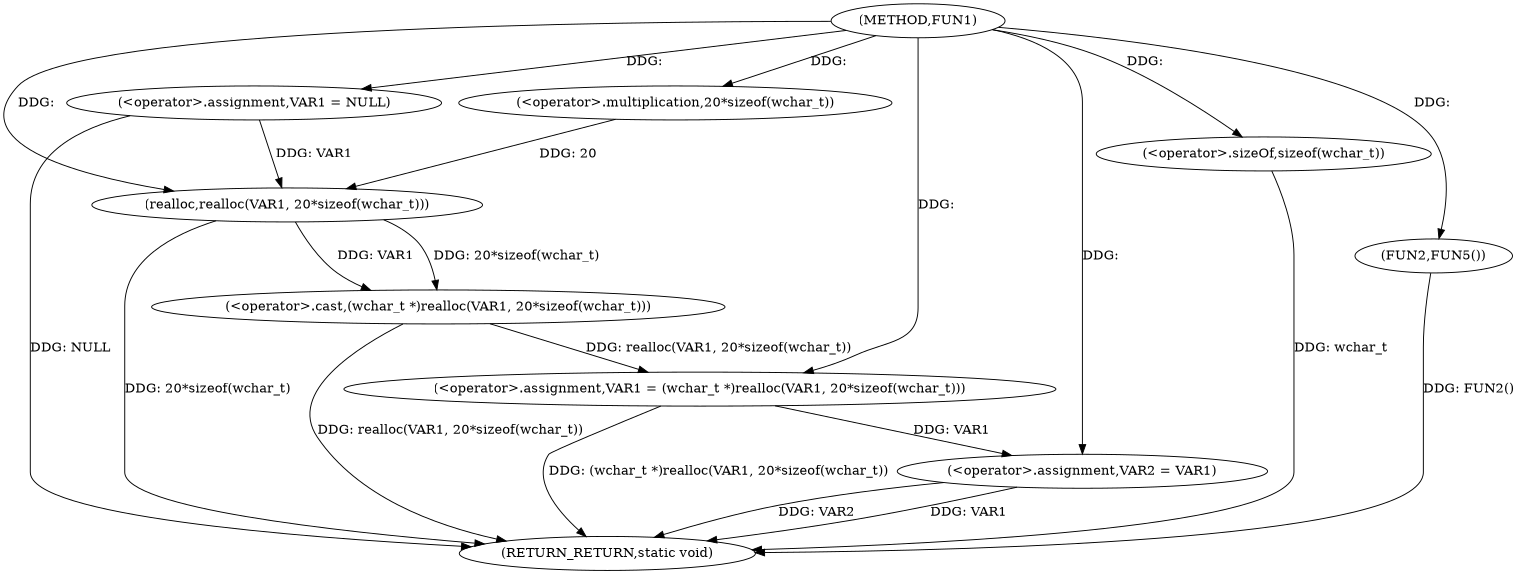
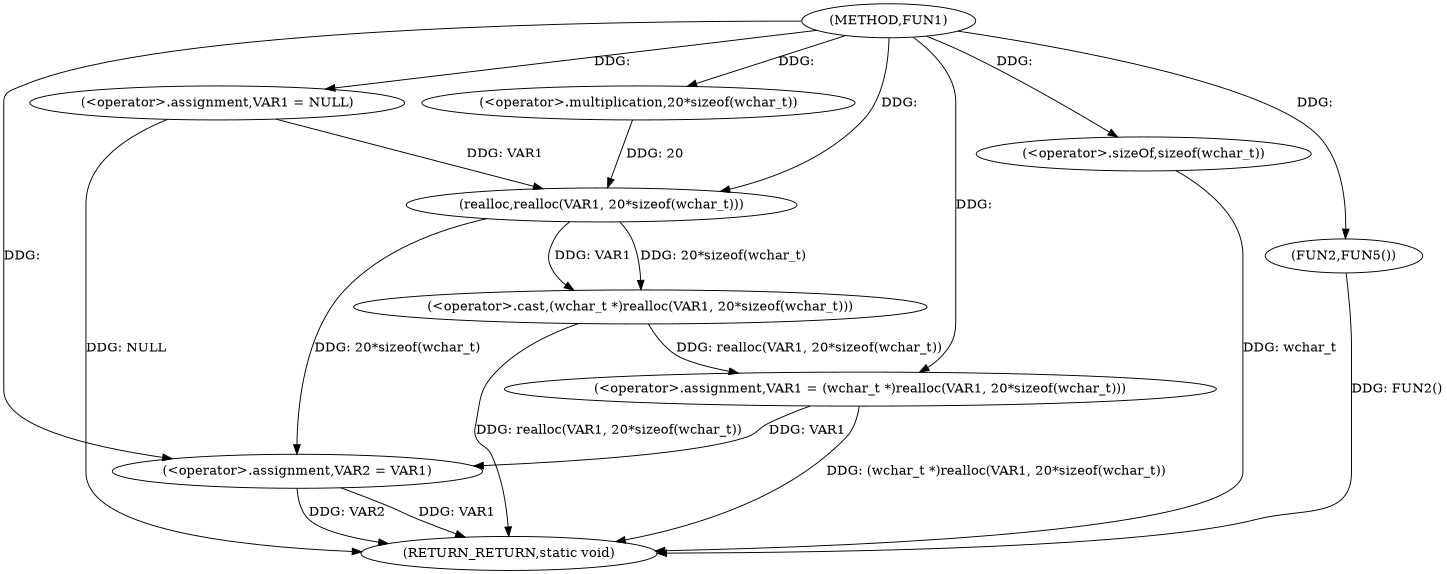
edge "(realloc,realloc(VAR1, 20*sizeof(wchar_t)))" -> "(RETURN_RETURN,static void)": now "(realloc,realloc(VAR1, 20*sizeof(wchar_t)))" -> "(<operator>.assignment,VAR2 = VAR1)"
